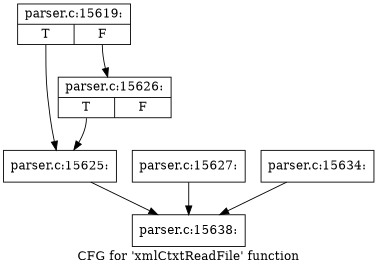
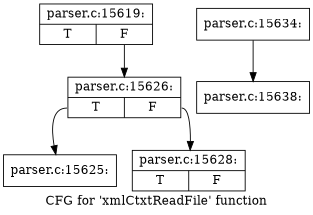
edge "parser.c:15619:" -> "parser.c:15625:": removed
node "parser.c:15627:": removed
node "parser.c:15628:": added
edge "parser.c:15625:" -> "parser.c:15638:": removed
